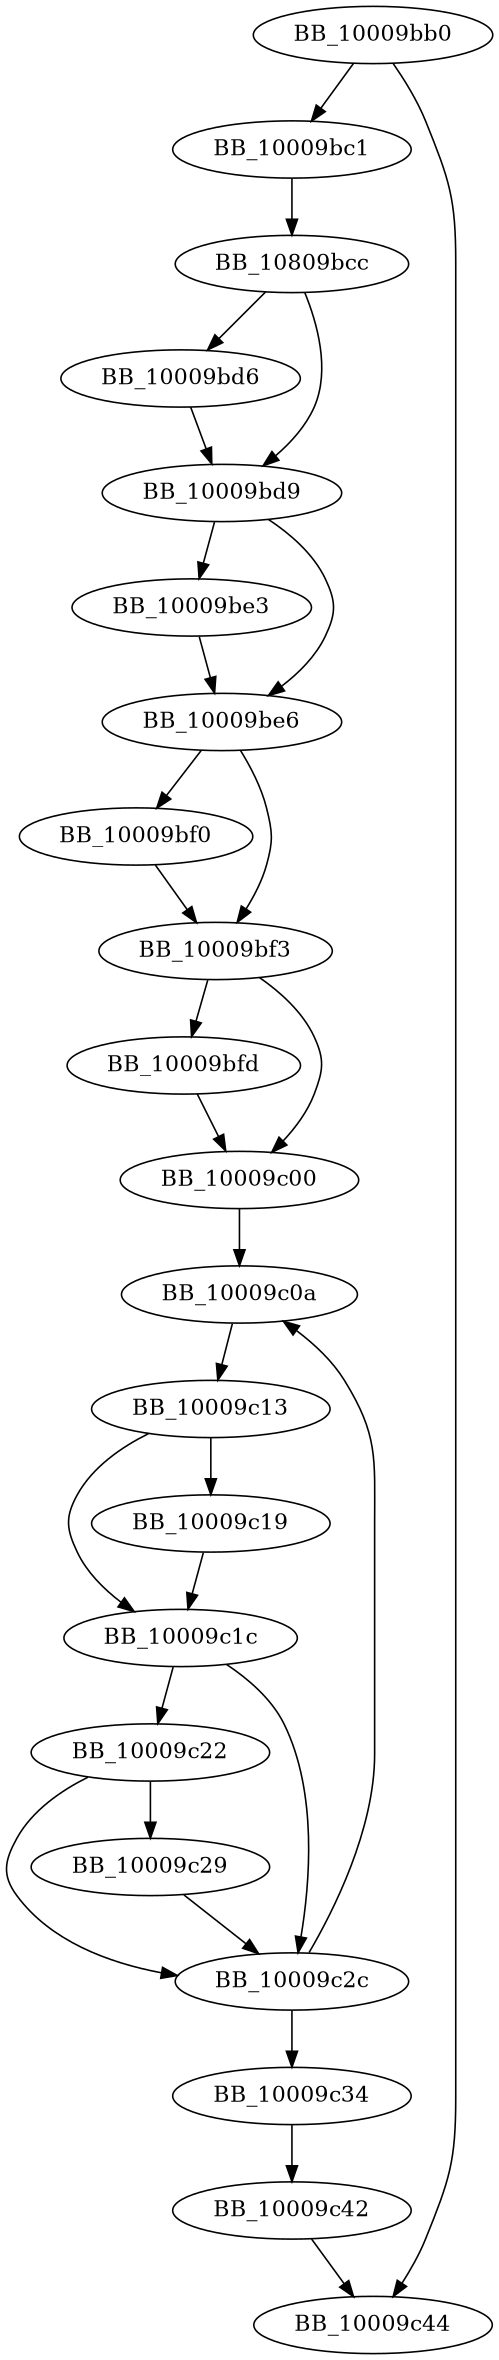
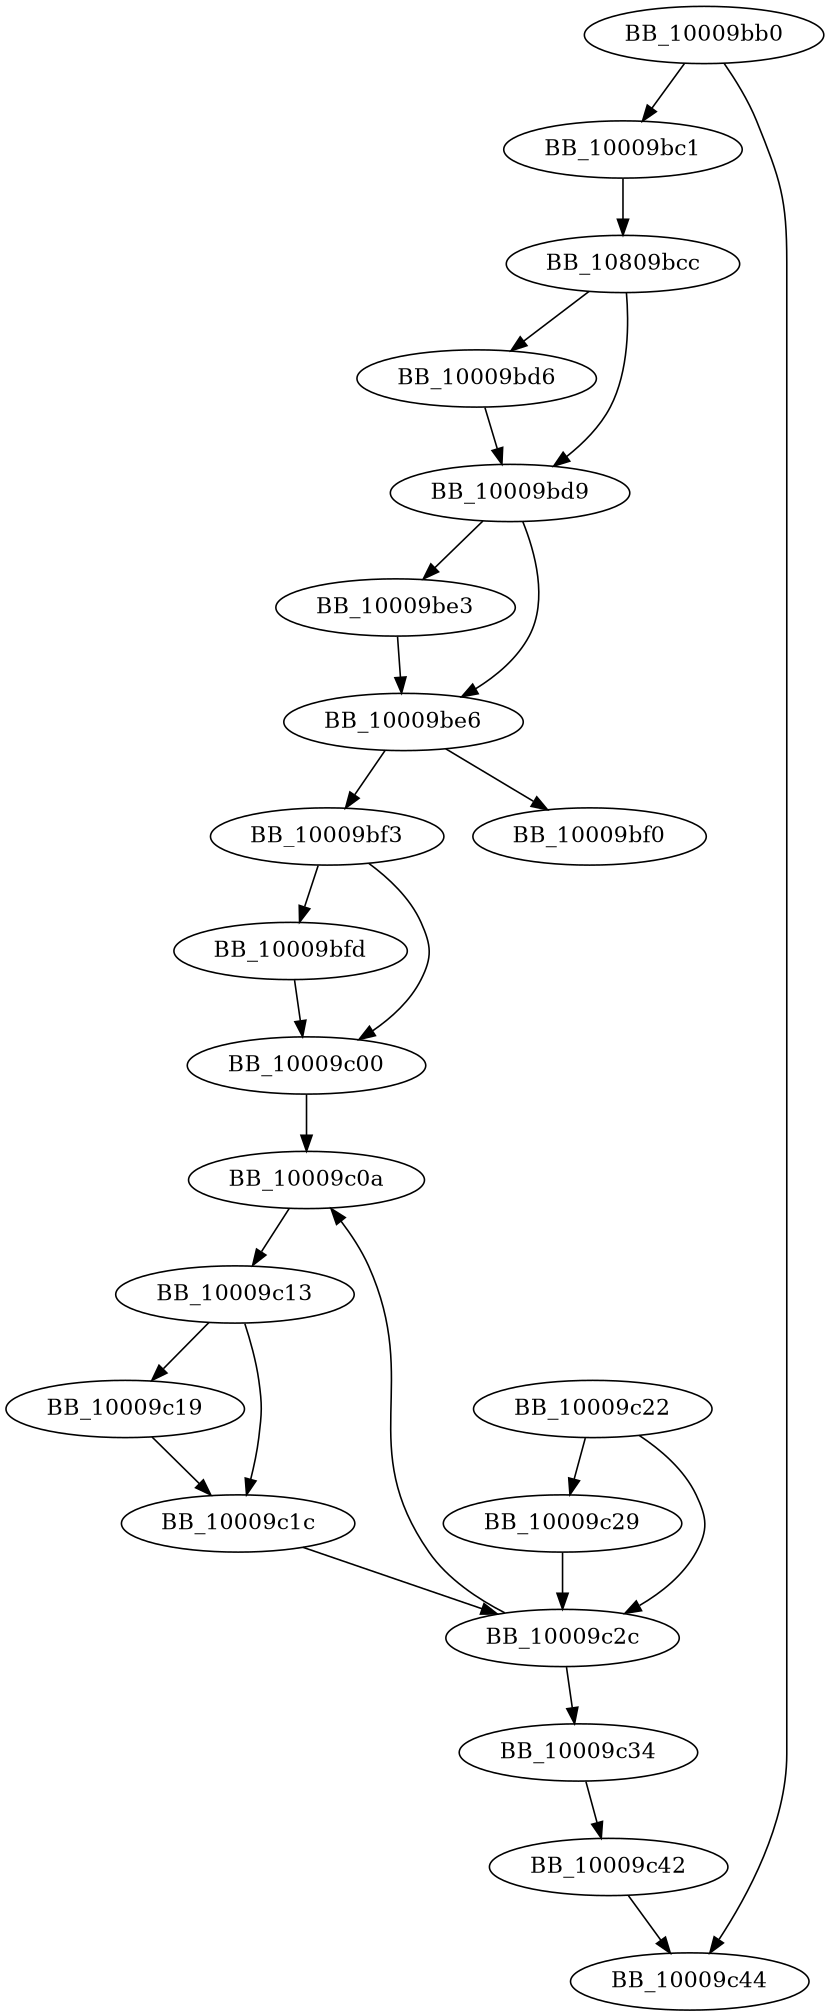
edge "BB_10009bf0" -> "BB_10009bf3": removed
edge "BB_10009c1c" -> "BB_10009c22": removed
